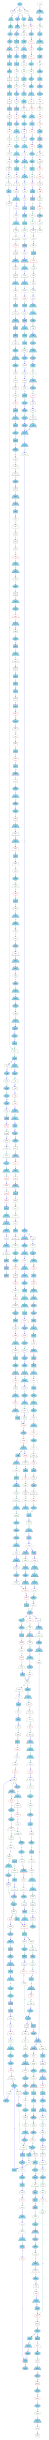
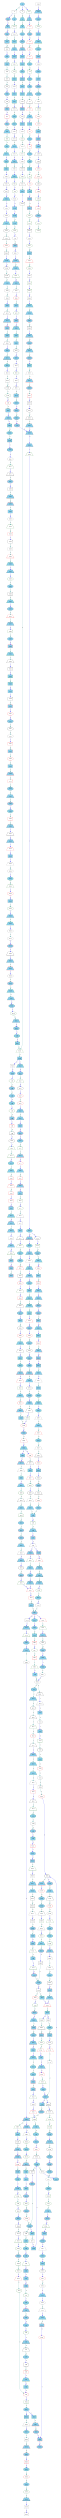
node "S36": fillcolor white -> skyblue
node "S690": added
